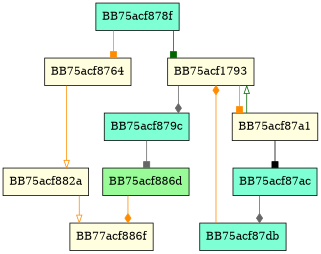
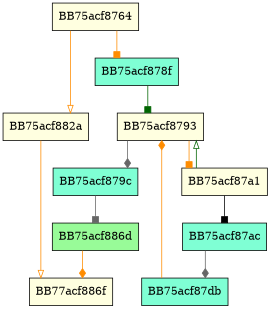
edge "BB75acf878f" -> "BB75acf8764": reversed
node "BB75acf1793": label "BB75acf1793" -> "BB75acf8793"
